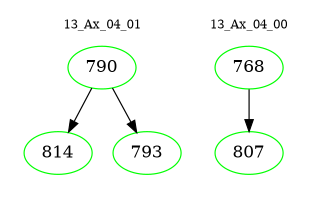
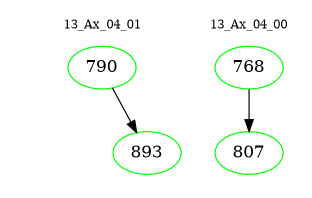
node "814": removed
node "793": label "793" -> "893"
